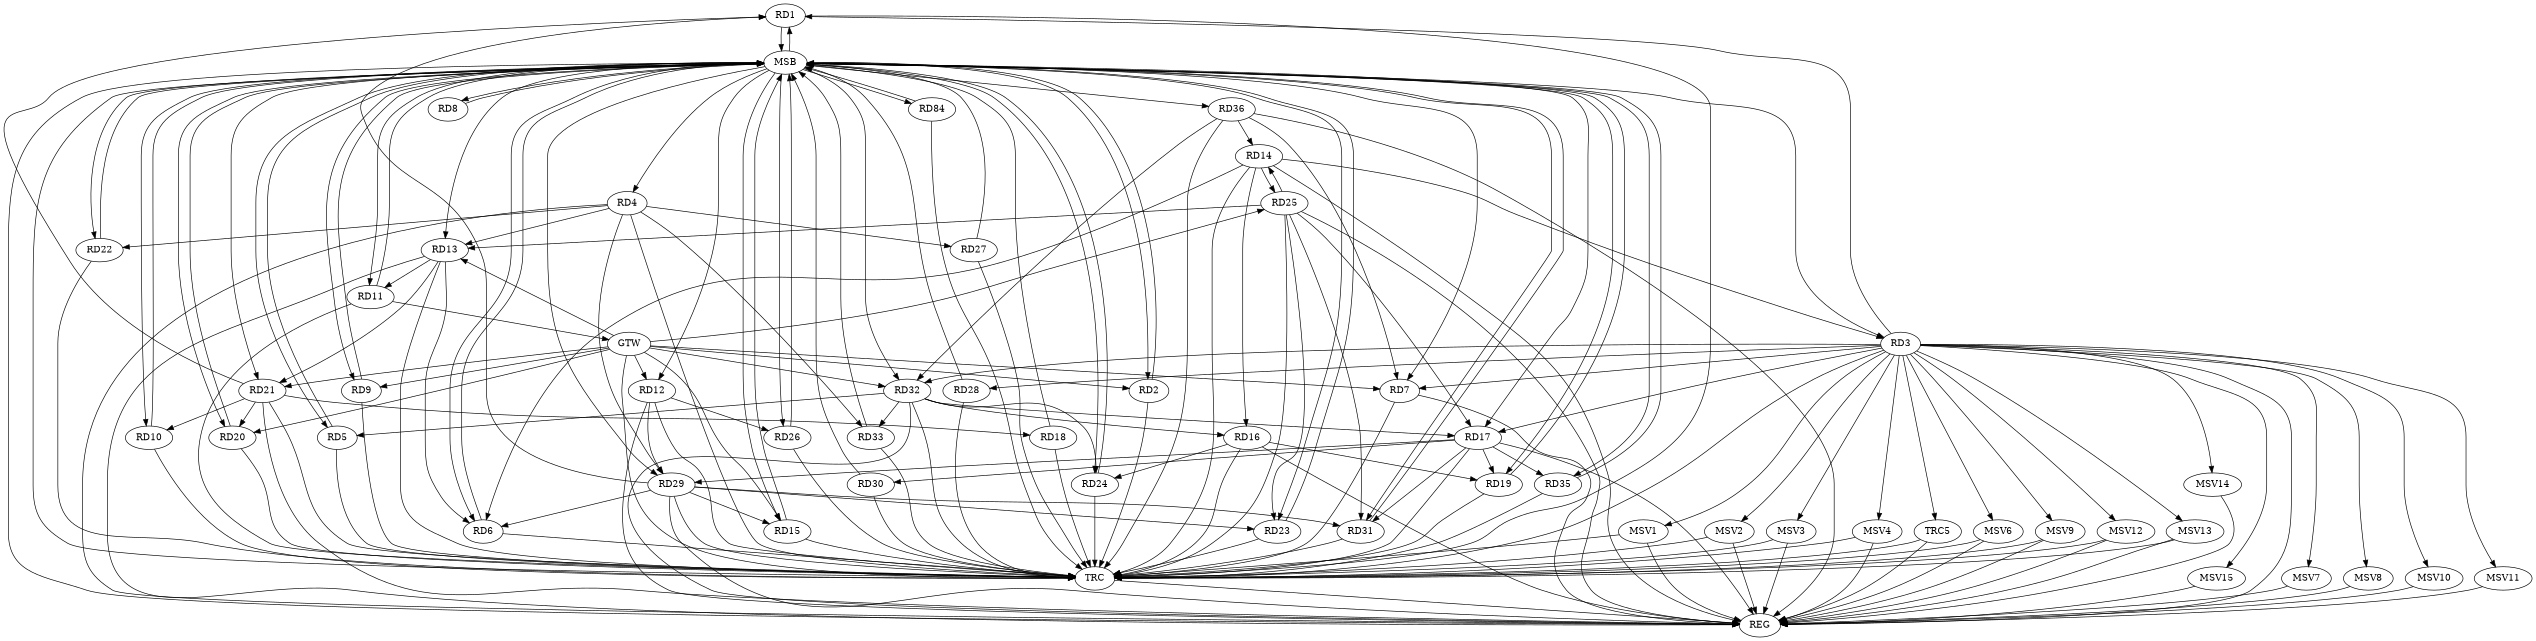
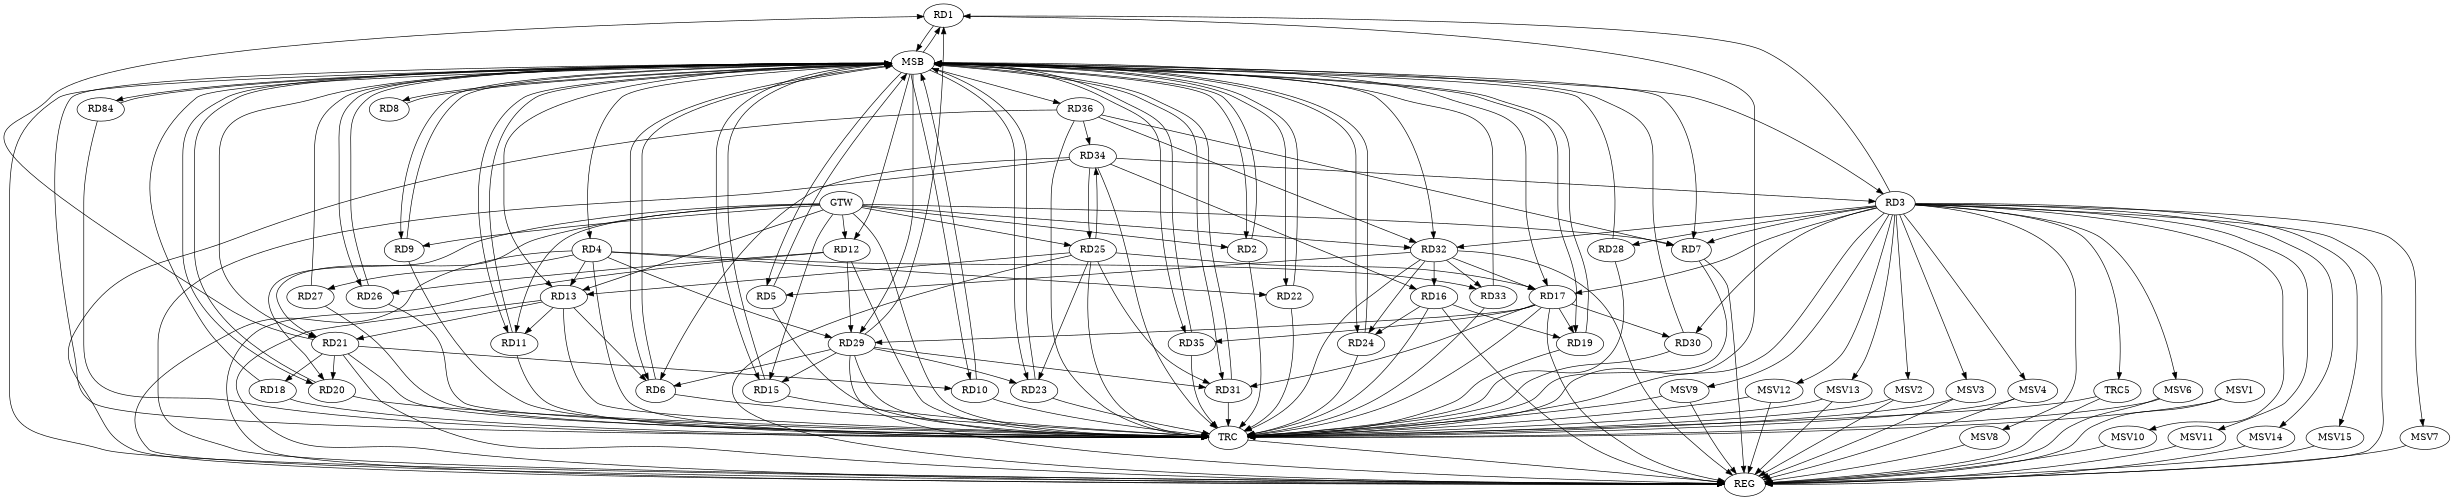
node "RD14": label "RD14" -> "RD34"
edge "RD11" -> "GTW": reversed
edge "RD3" -> "MSV1": now "RD3" -> "RD30"
